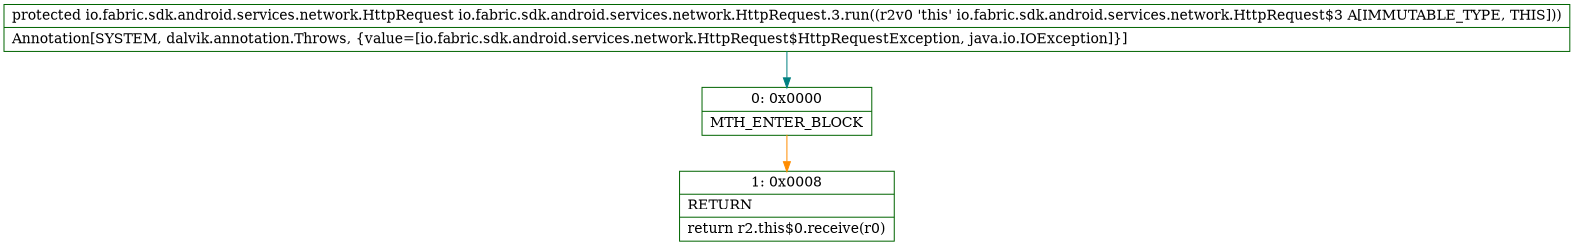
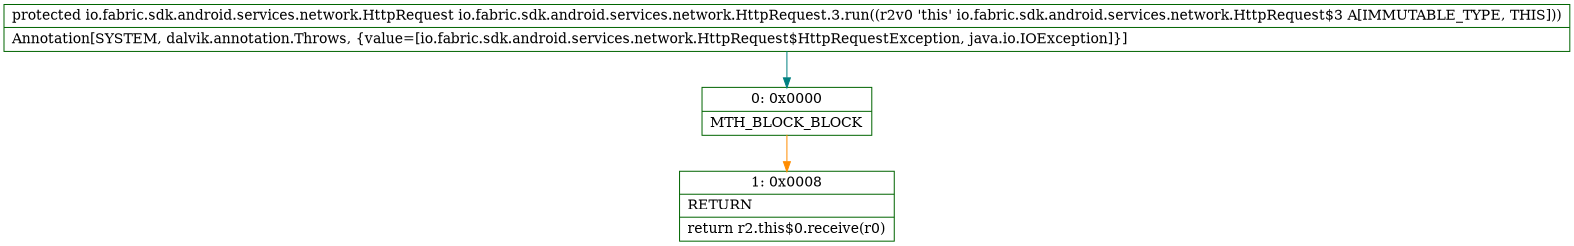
node "0: 0x0000": text "MTH_ENTER_BLOCK" -> "MTH_BLOCK_BLOCK"
